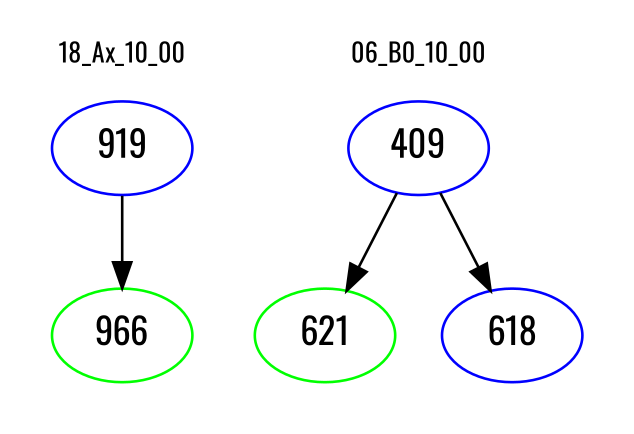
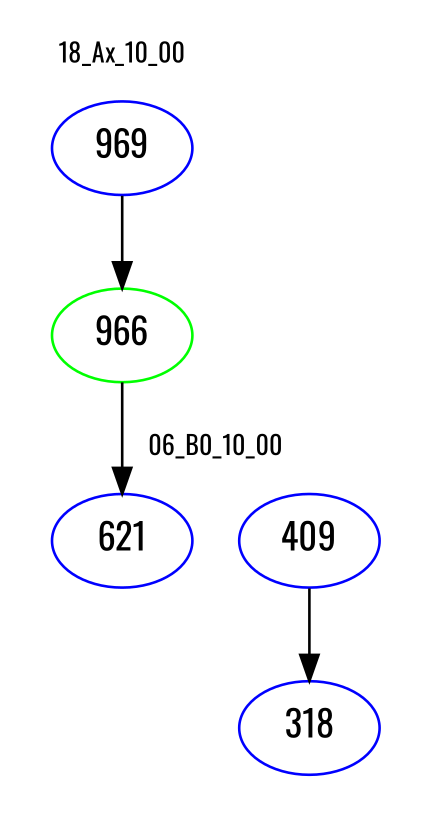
node "919": label "919" -> "969"
edge "409" -> "621": now "966" -> "621"
node "621": color green -> blue
node "618": label "618" -> "318"
